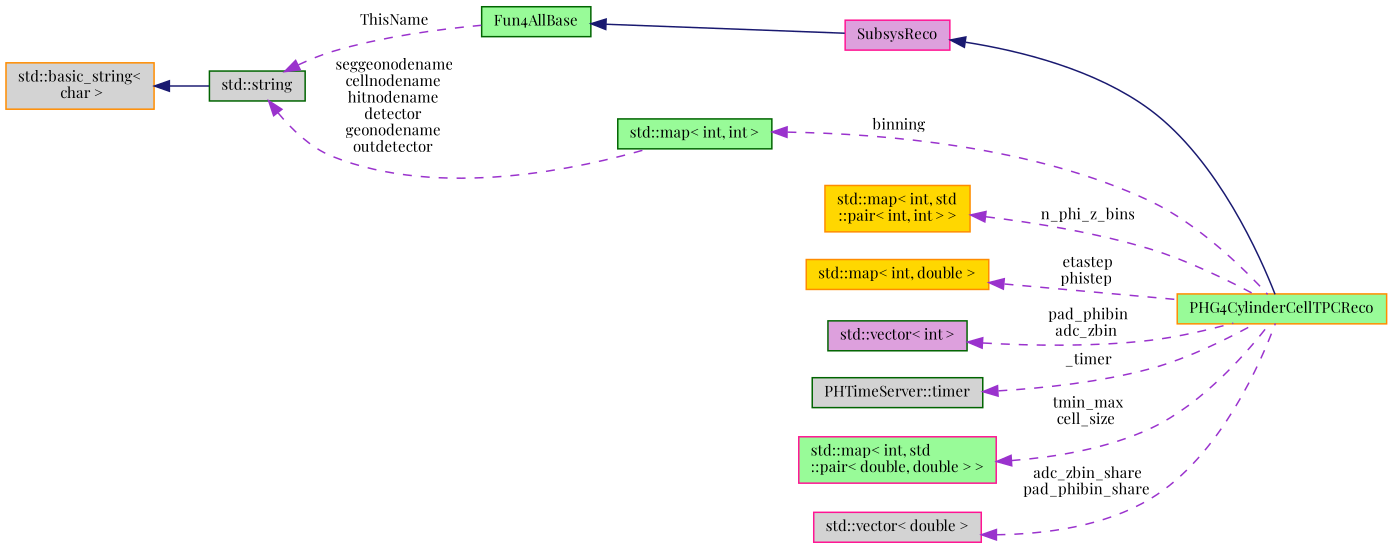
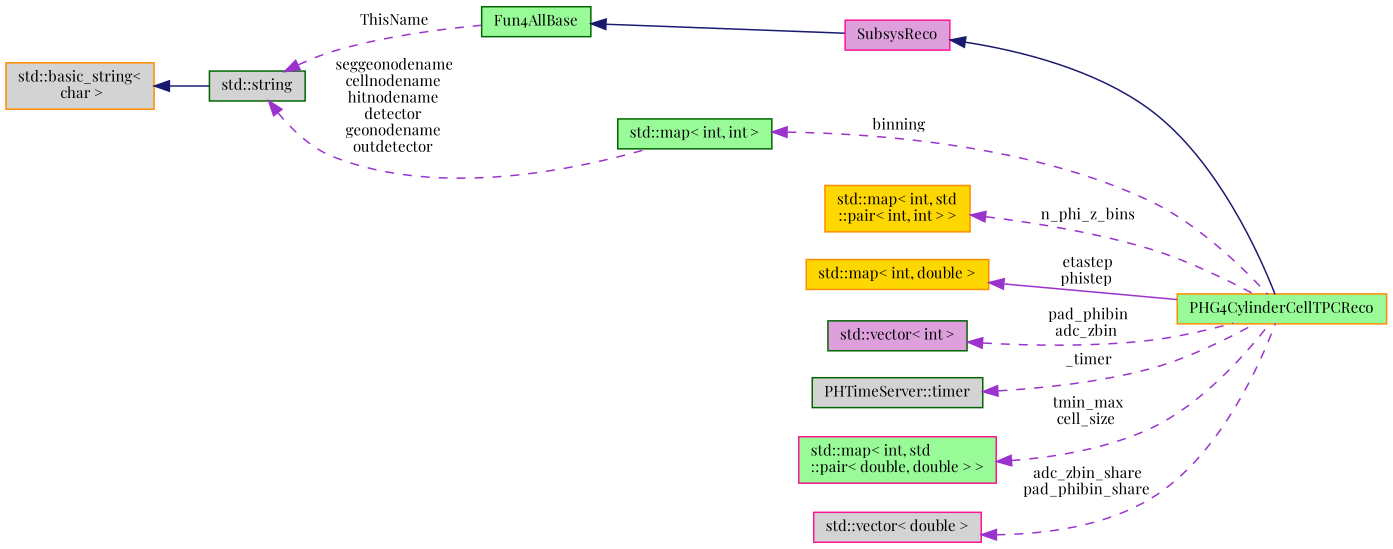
edge "PHG4CylinderCellTPCReco" -> "std::map< int, double >": style dashed -> solid
